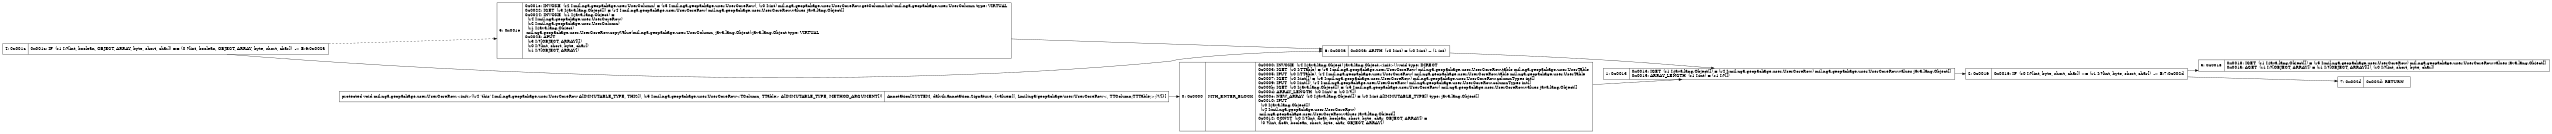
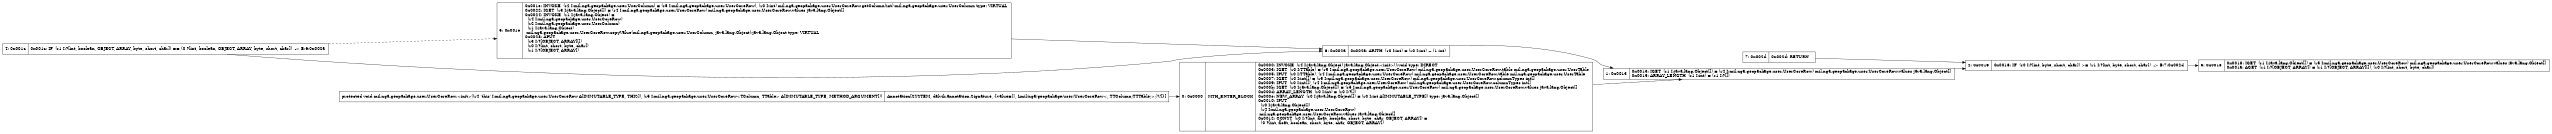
edge "2: 0x0016" -> "7: 0x002d": reversed
